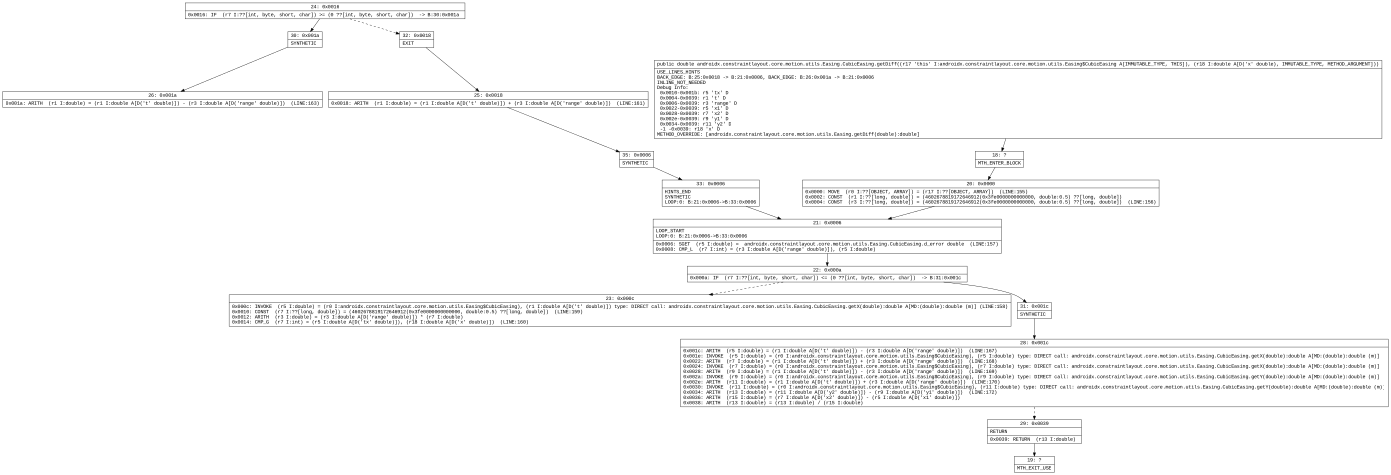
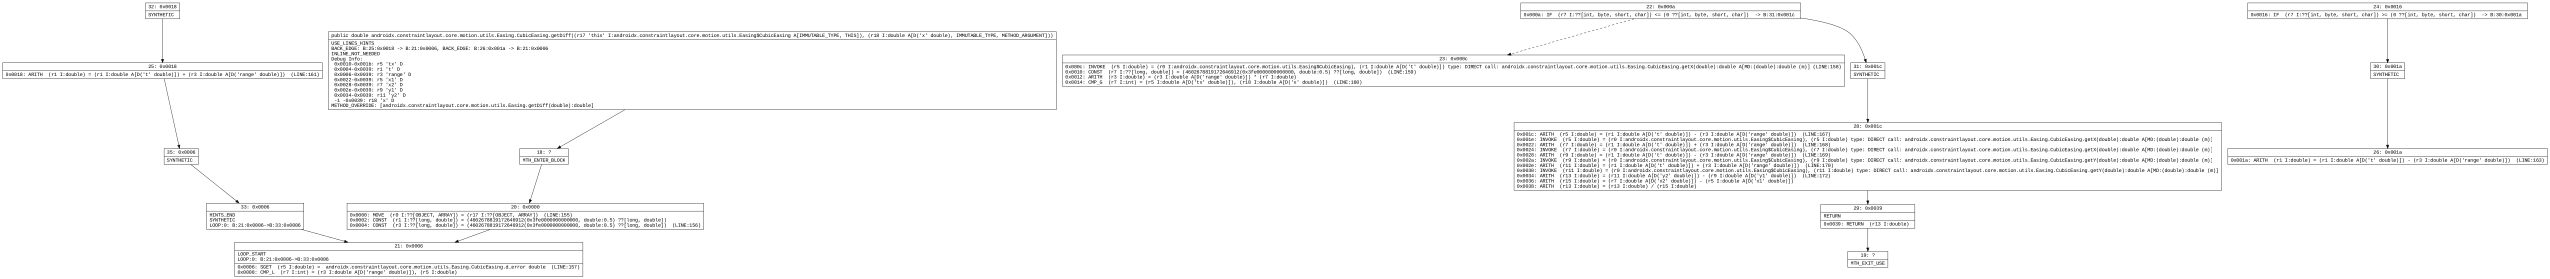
edge "24: 0x0016" -> "32: 0x0018": removed
node "32: 0x0018": text "EXIT" -> "SYNTHETIC"
edge "21: 0x0006" -> "22: 0x000a": removed
edge "28: 0x001c" -> "29: 0x0039": style dashed -> solid
